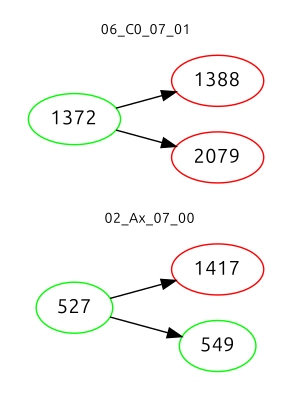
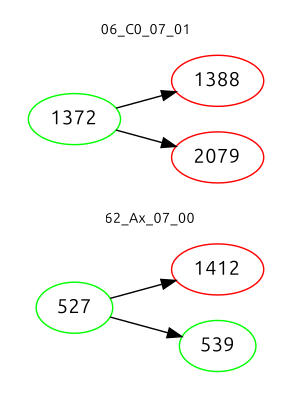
cluster "02_Ax_07_00": label "02_Ax_07_00" -> "62_Ax_07_00"
node "1417": label "1417" -> "1412"
node "549": label "549" -> "539"
